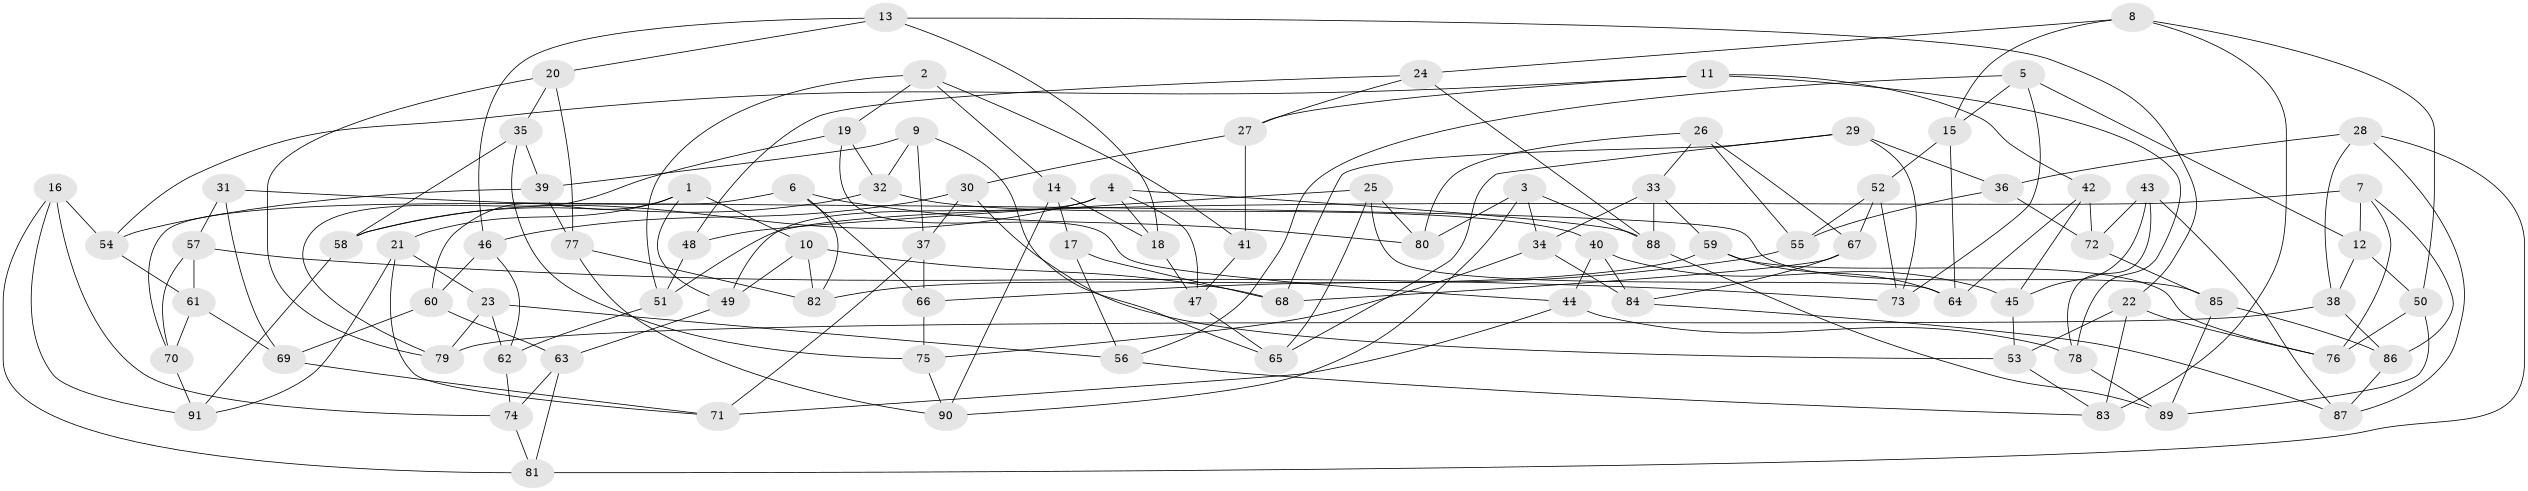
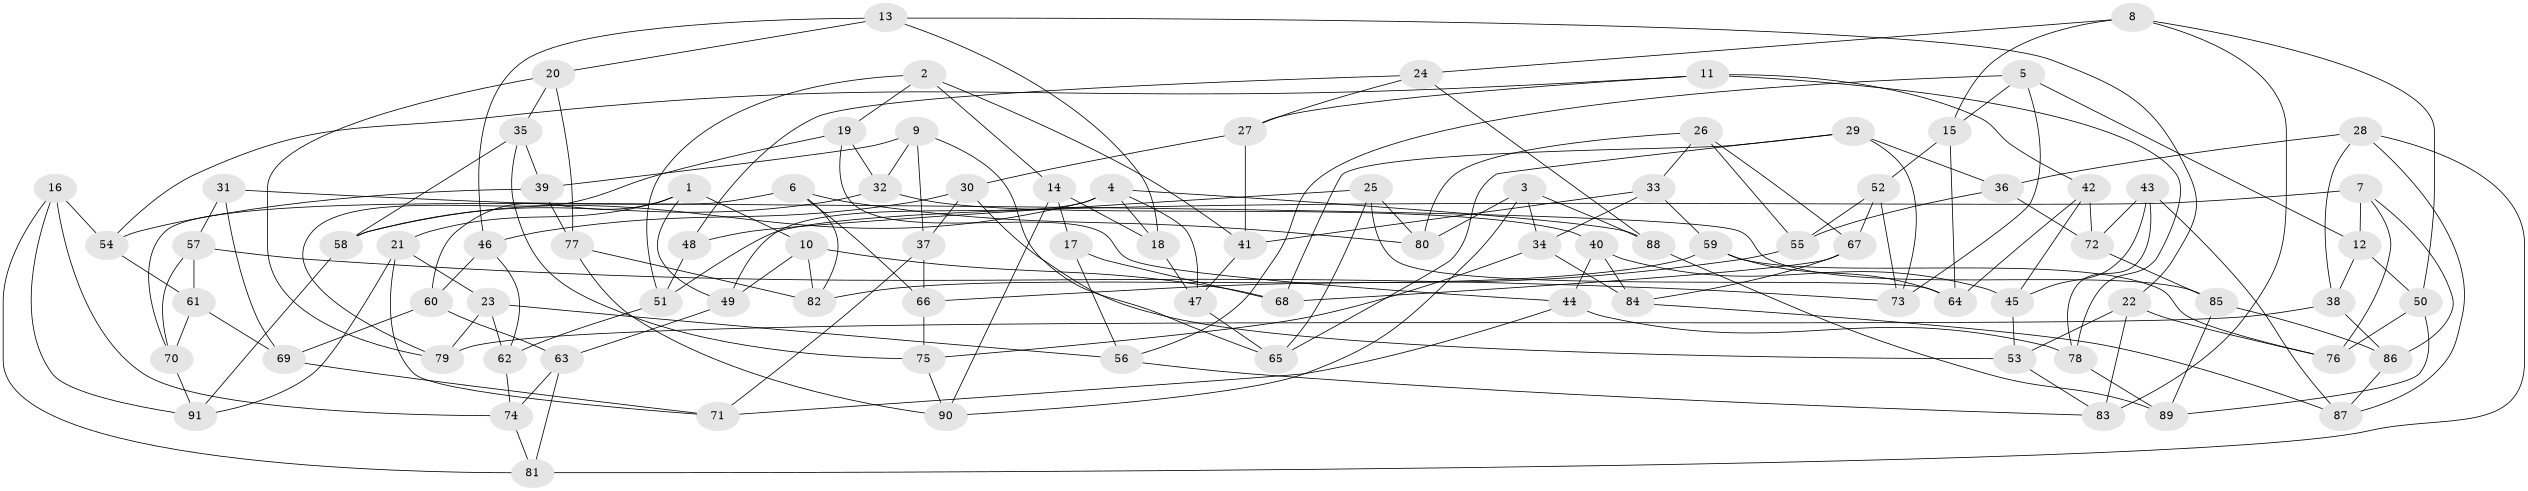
edge "33" -- "88": now "33" -- "41"
